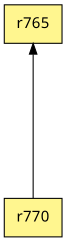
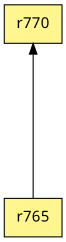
edge "r770" -> "r765": reversed
